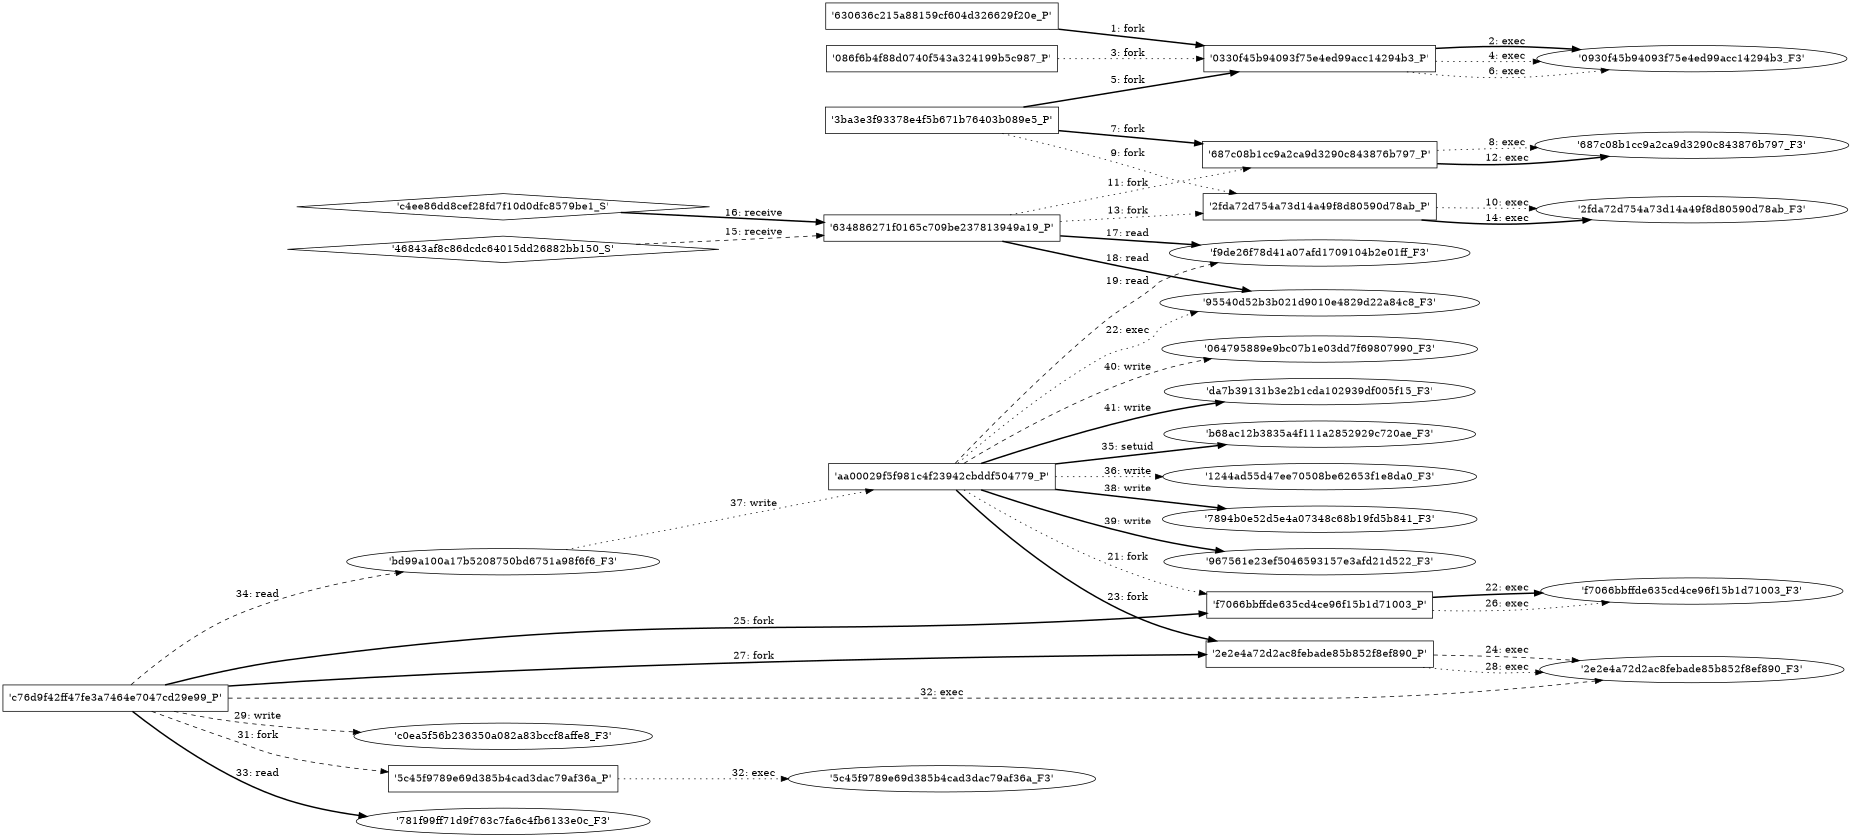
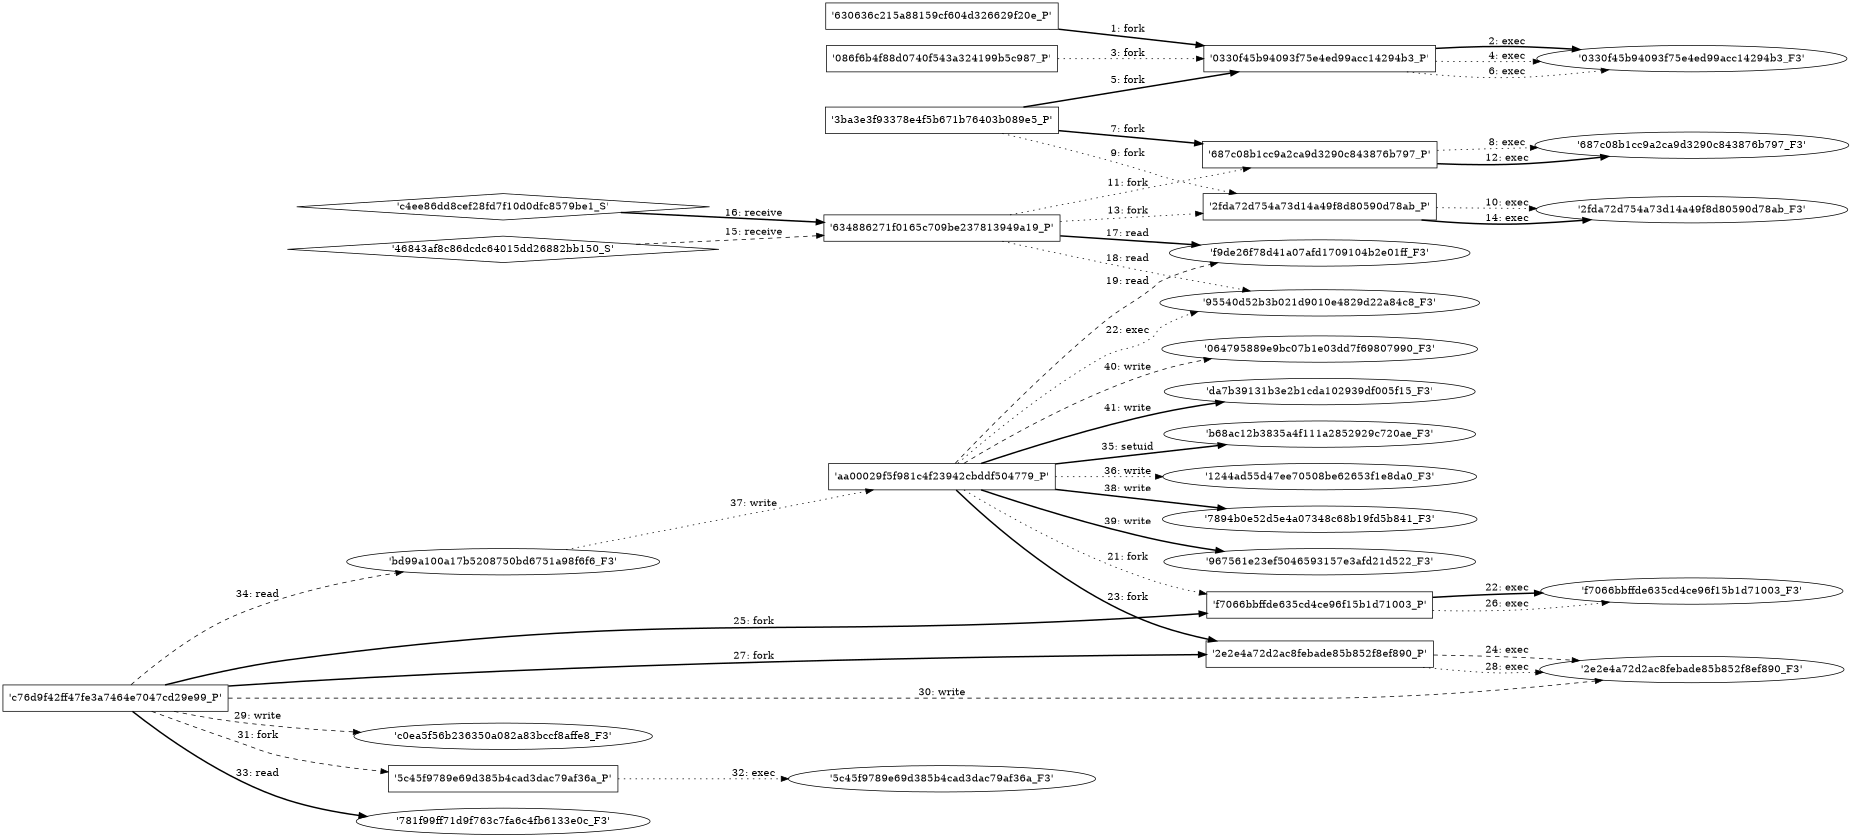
node "'0930f45b94093f75e4ed99acc14294b3_F3'": label "'0930f45b94093f75e4ed99acc14294b3_F3'" -> "'0330f45b94093f75e4ed99acc14294b3_F3'"
edge "'634886271f0165c709be237813949a19_P'" -> "'95540d52b3b021d9010e4829d22a84c8_F3'": style bold -> dotted
edge "'c76d9f42ff47fe3a7464e7047cd29e99_P'" -> "'2e2e4a72d2ac8febade85b852f8ef890_F3'": label "32: exec" -> "30: write"
